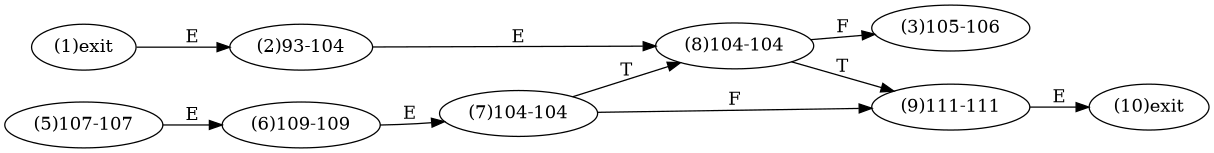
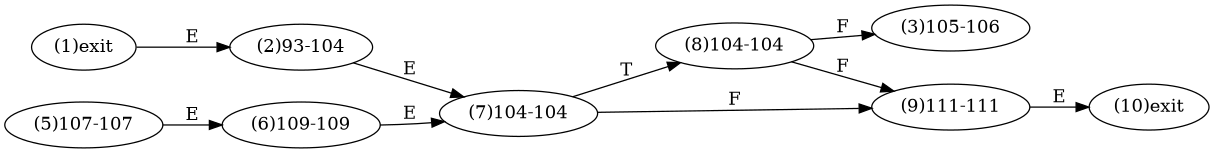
edge "(2)93-104" -> "(8)104-104": now "(2)93-104" -> "(7)104-104"
edge "(8)104-104" -> "(9)111-111": label "T" -> "F"
